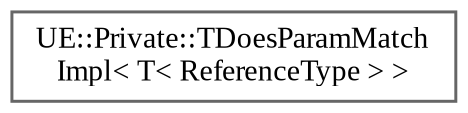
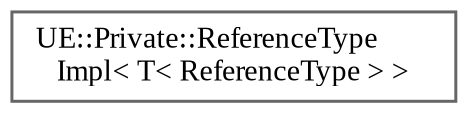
node "UE::Private::TDoesParamMatch Impl< T< ReferenceType > >": label "UE::Private::TDoesParamMatch Impl< T< ReferenceType > >" -> "UE::Private::ReferenceType Impl< T< ReferenceType > >"
